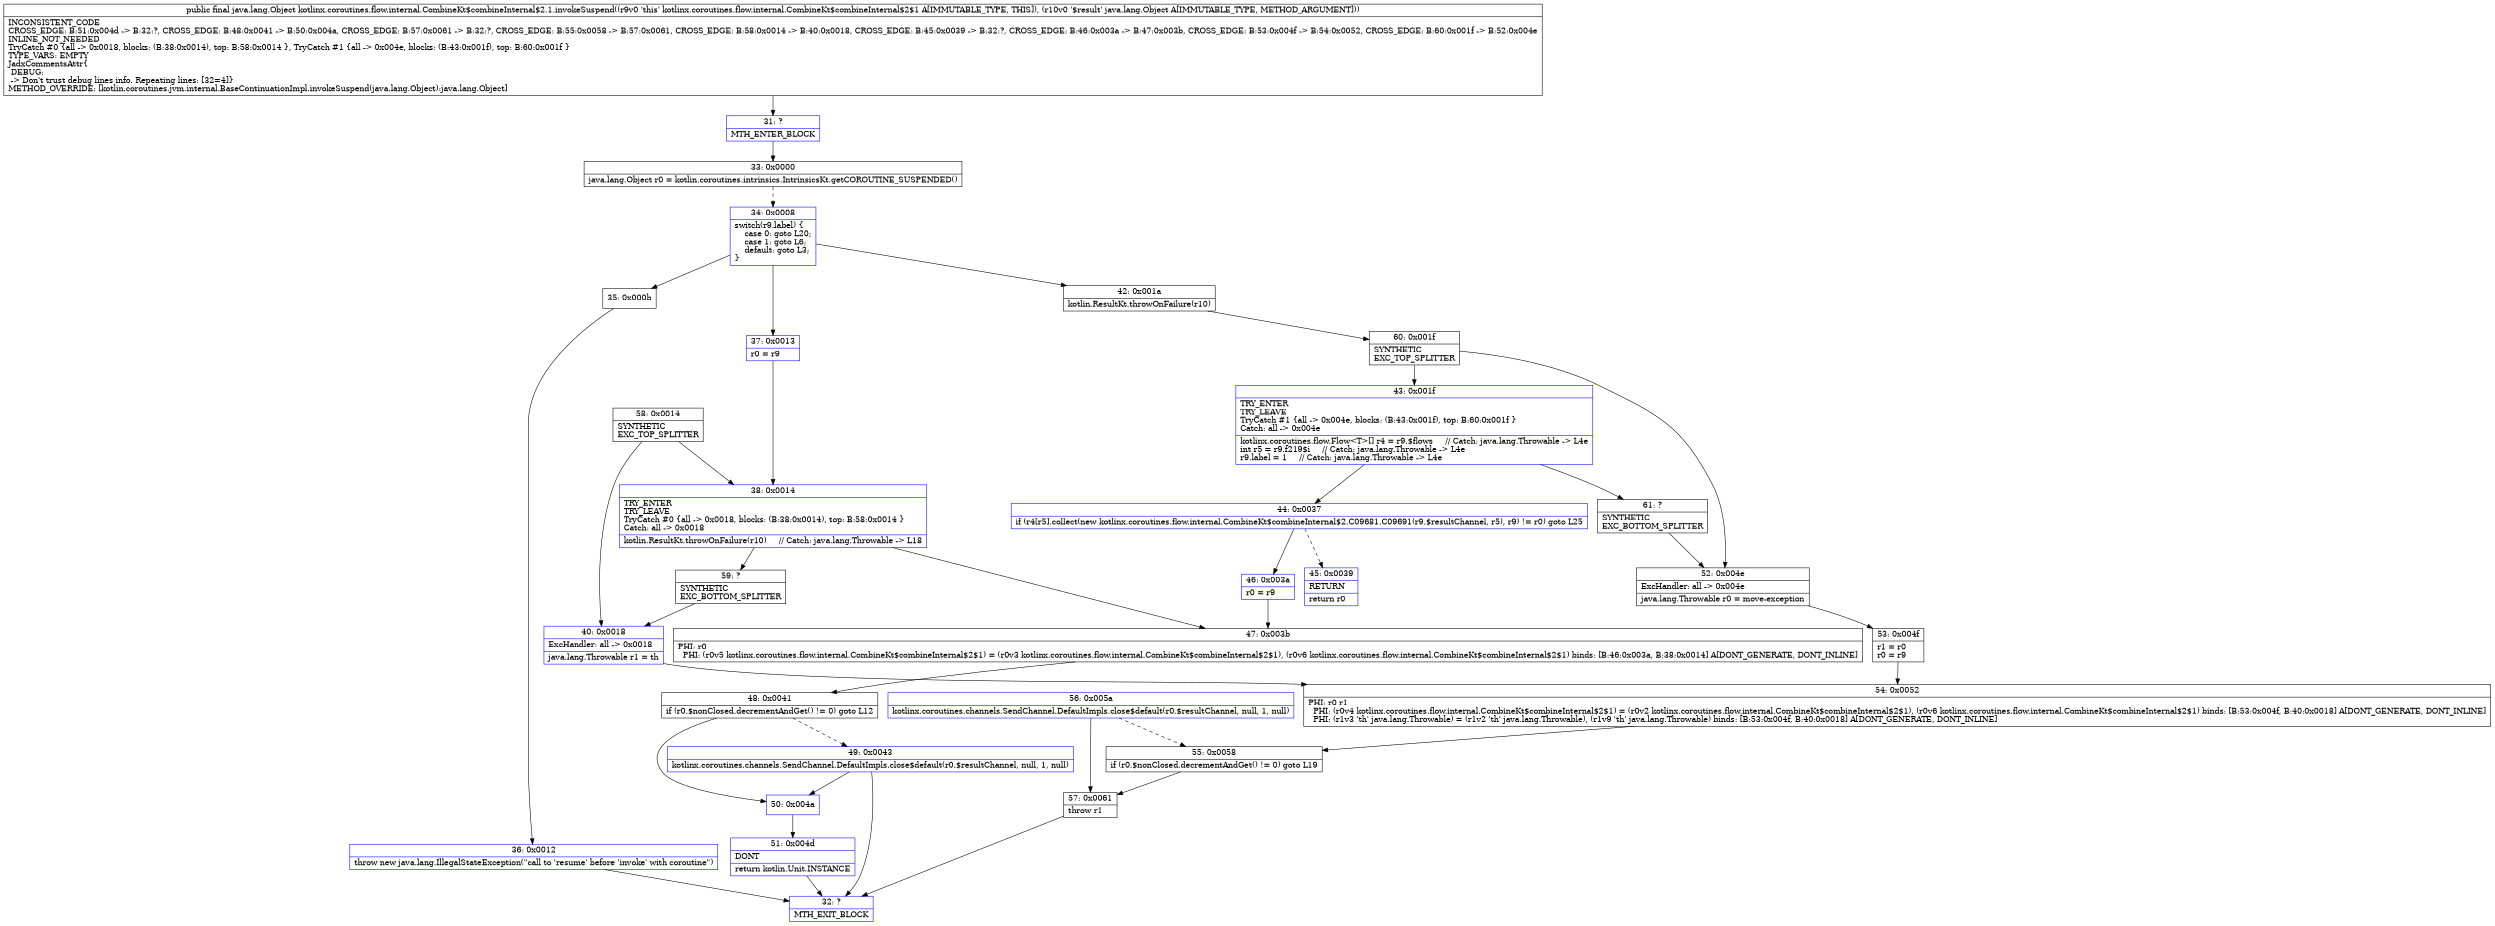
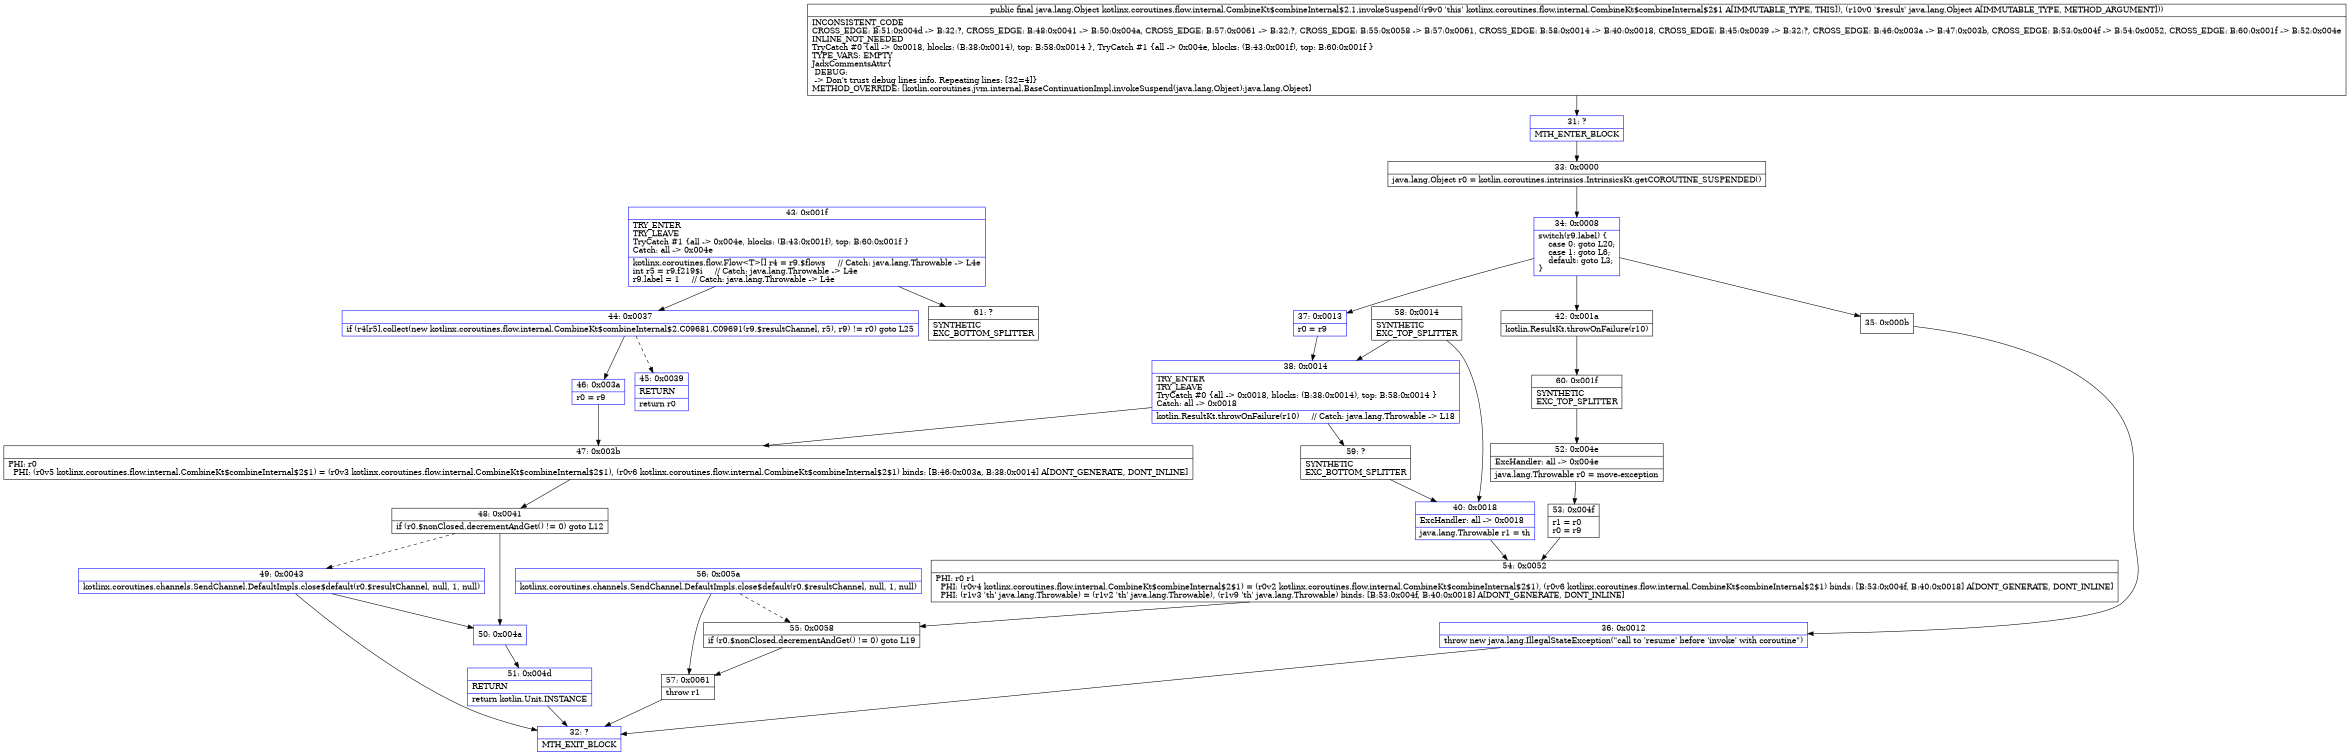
edge "33: 0x0000" -> "34: 0x0008": style dashed -> solid
edge "60: 0x001f" -> "43: 0x001f": removed
edge "61: ?" -> "52: 0x004e": removed
node "51: 0x004d": text "DONT" -> "RETURN"
